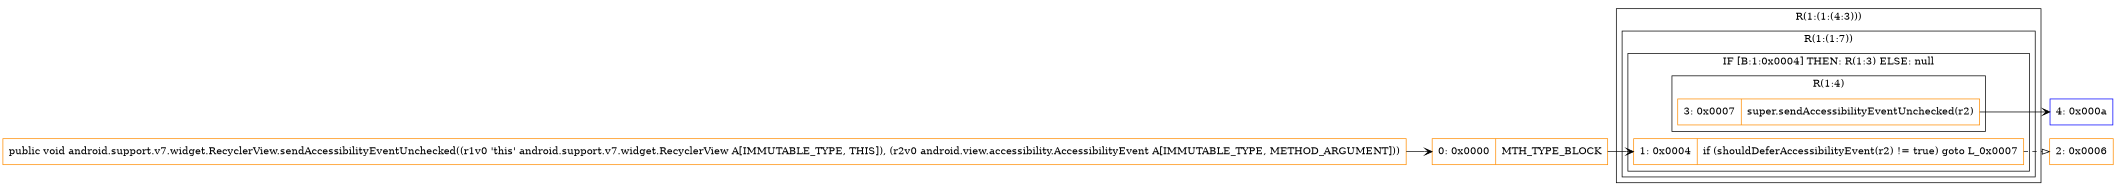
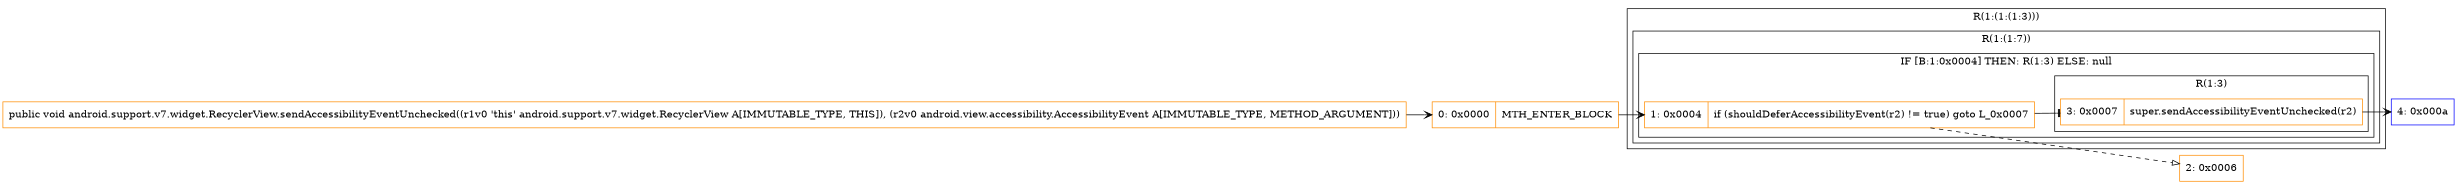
cluster "R(1:(1:(4:3)))": label "R(1:(1:(4:3)))" -> "R(1:(1:(1:3)))"
cluster "R(1:4)": label "R(1:4)" -> "R(1:3)"
edge "1: 0x0004" -> "3: 0x0007": added
node "0: 0x0000": text "MTH_TYPE_BLOCK" -> "MTH_ENTER_BLOCK"
